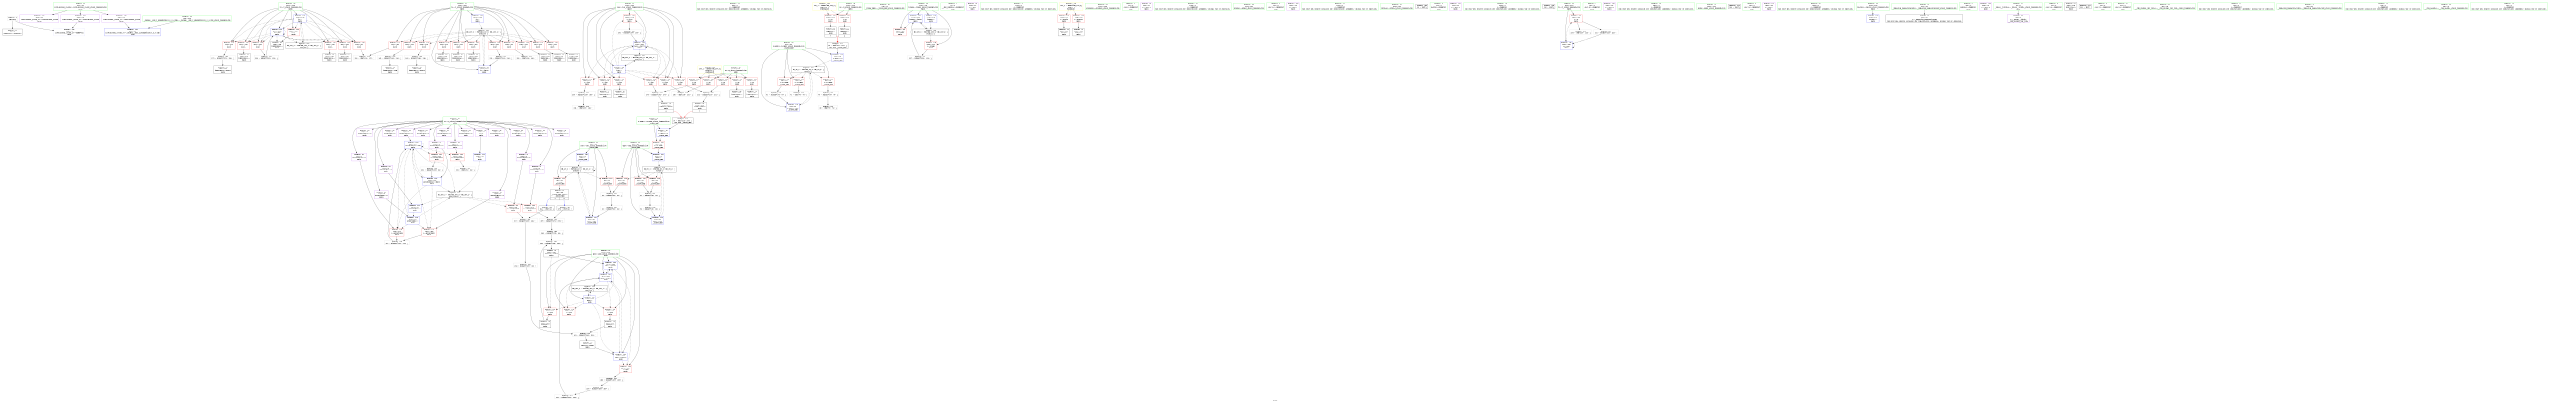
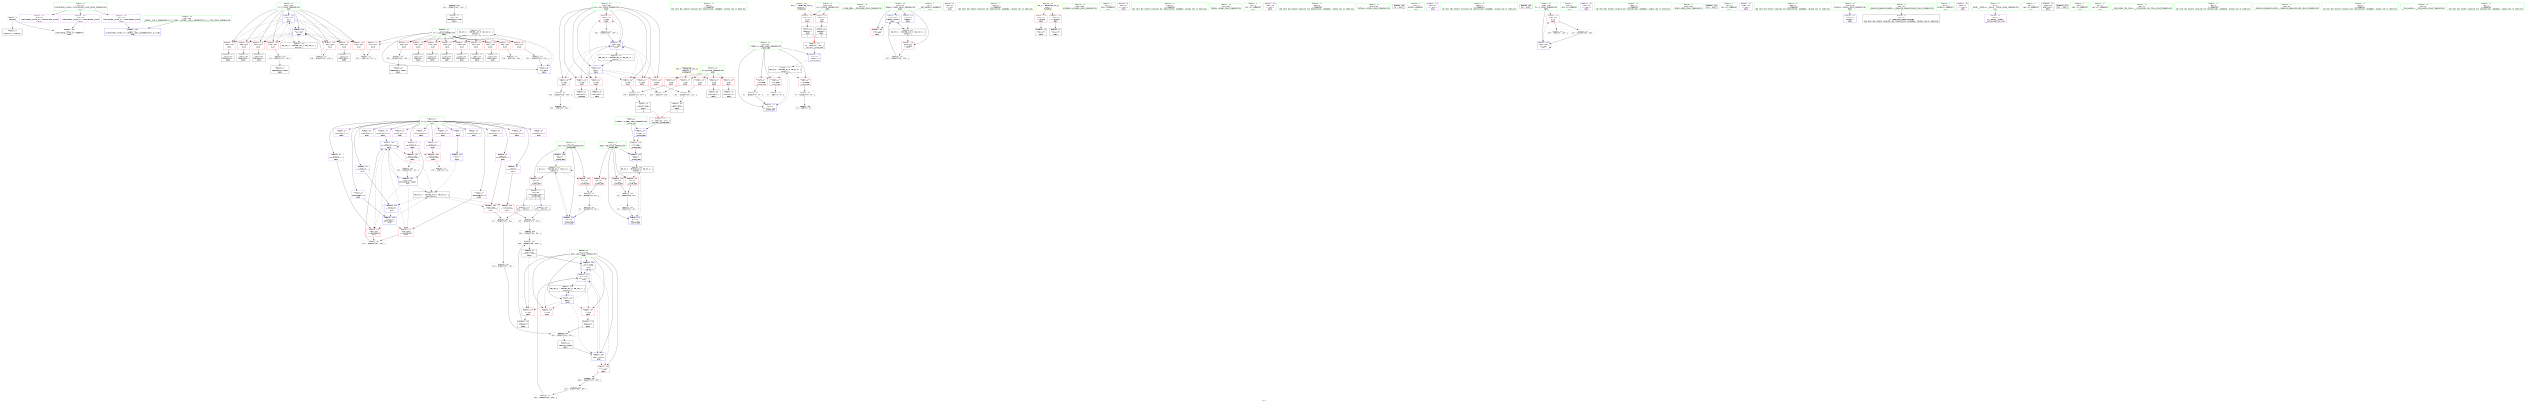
node "NodeID: 176": removed
edge "NodeID: 182" -> "NodeID: 63": now "NodeID: 182" -> "NodeID: 134"
node "NodeID: 124": removed
node "NodeID: 73": text "main" -> "freopen"
